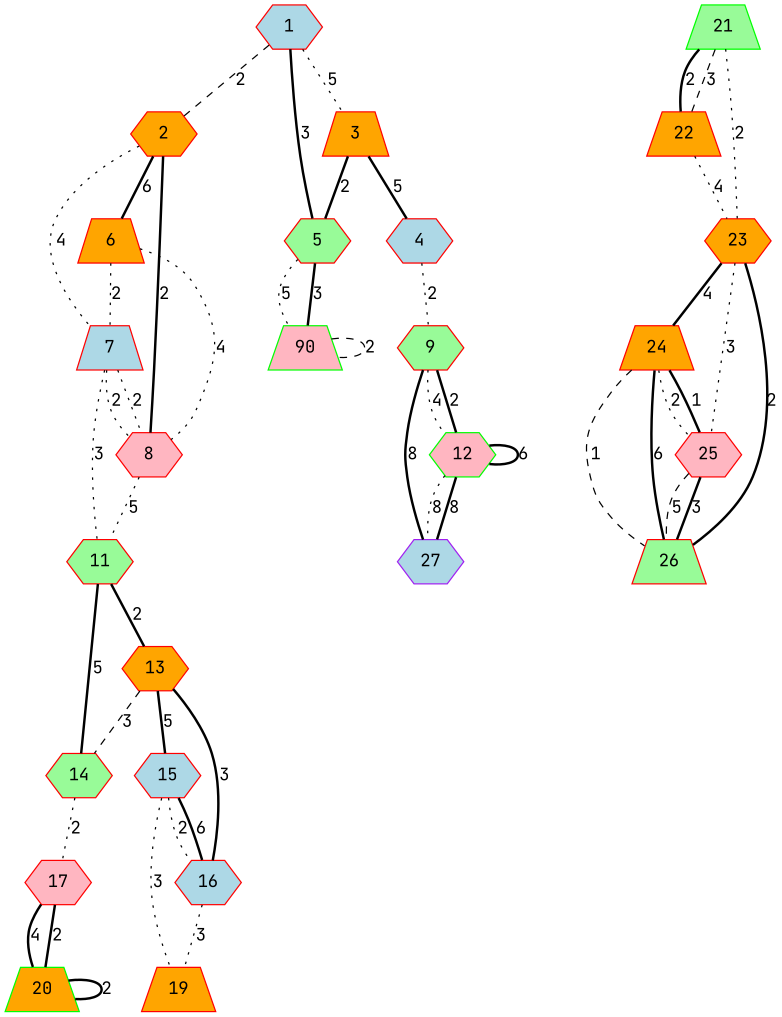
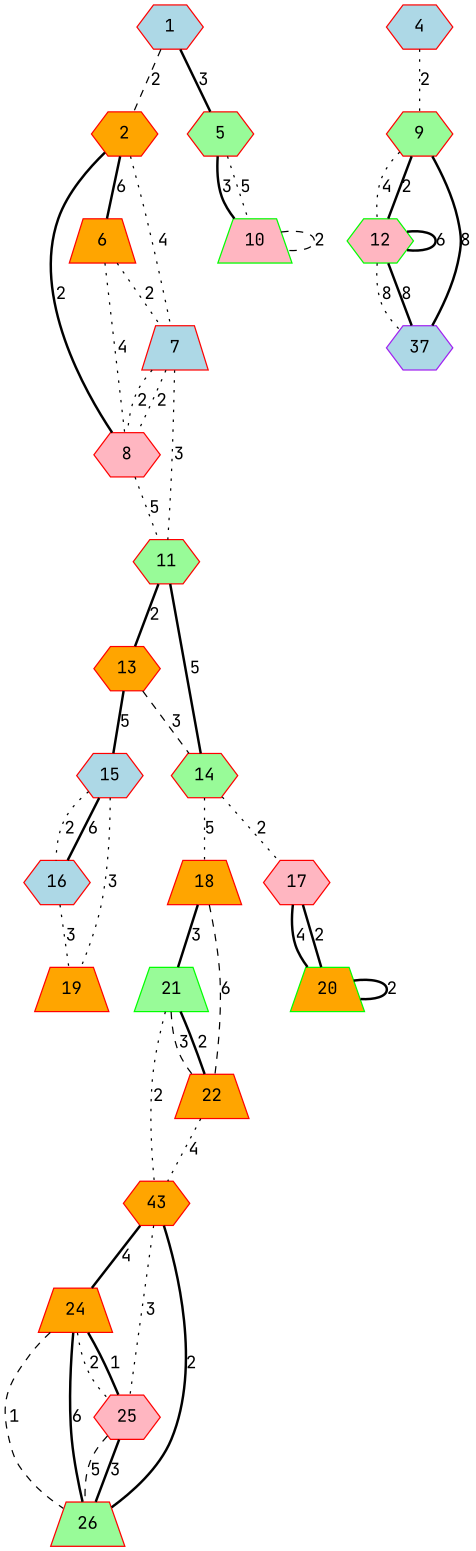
node "3": removed
node "23": label "23" -> "43"
node "90": label "90" -> "10"
node "27": label "27" -> "37"
edge "13" -- "16": removed, label "3"
node "18": added
